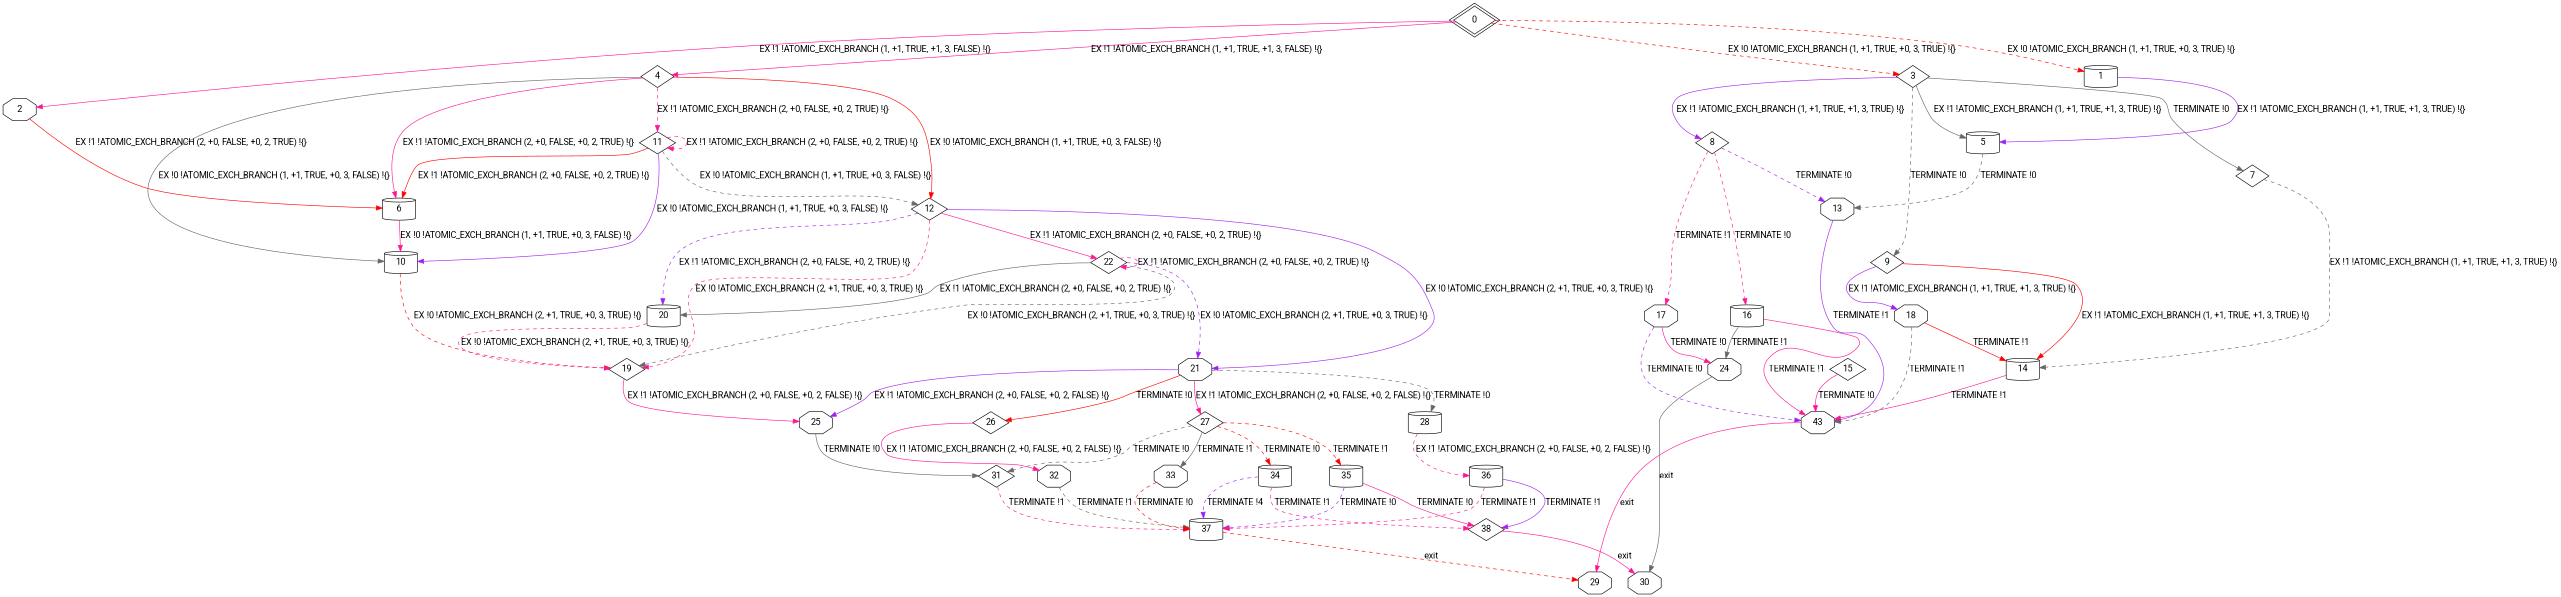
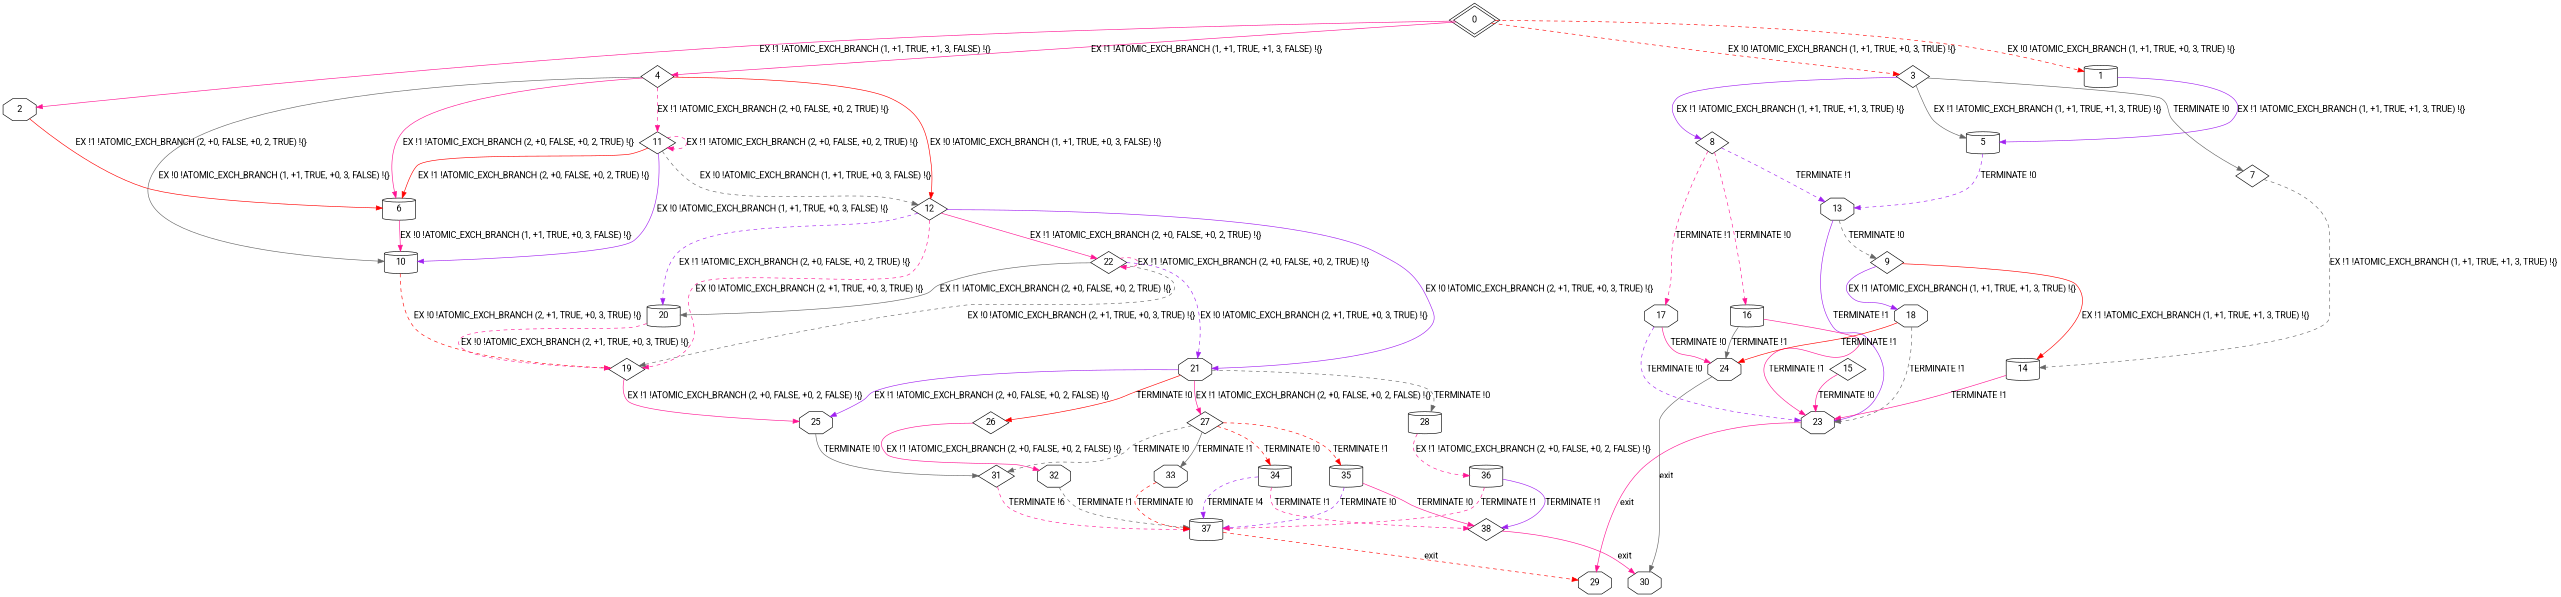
edge "3" -> "9": now "13" -> "9"
edge "8" -> "13": label "TERMINATE !0" -> "TERMINATE !1"
edge "5" -> "13": color gray40 -> purple
edge "18" -> "14": now "18" -> "24"
node "43": label "43" -> "23"
edge "31" -> "37": label "TERMINATE !1" -> "TERMINATE !6"
